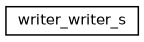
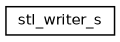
node "writer_writer_s": label "writer_writer_s" -> "stl_writer_s"
